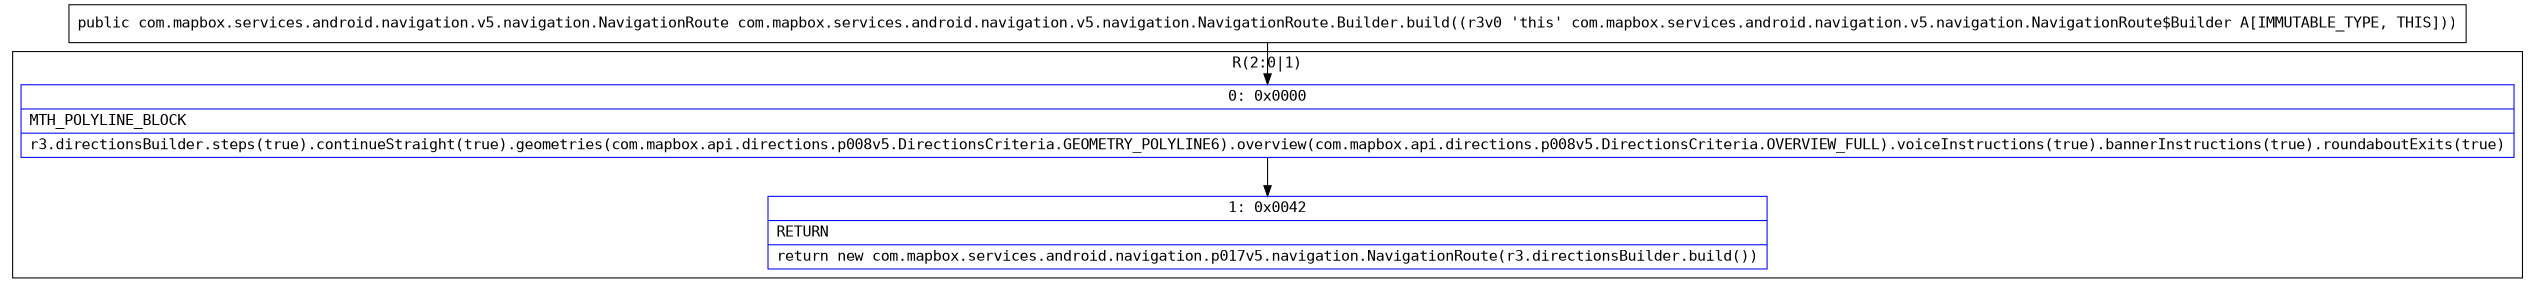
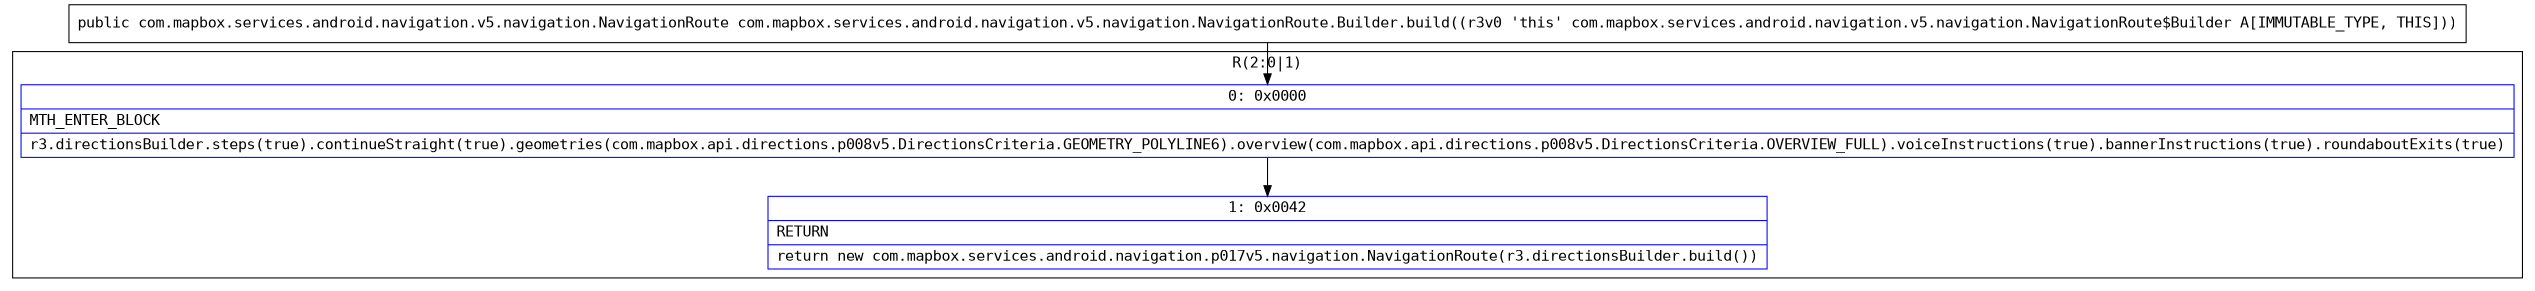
node "0: 0x0000": text "MTH_POLYLINE_BLOCK" -> "MTH_ENTER_BLOCK"
